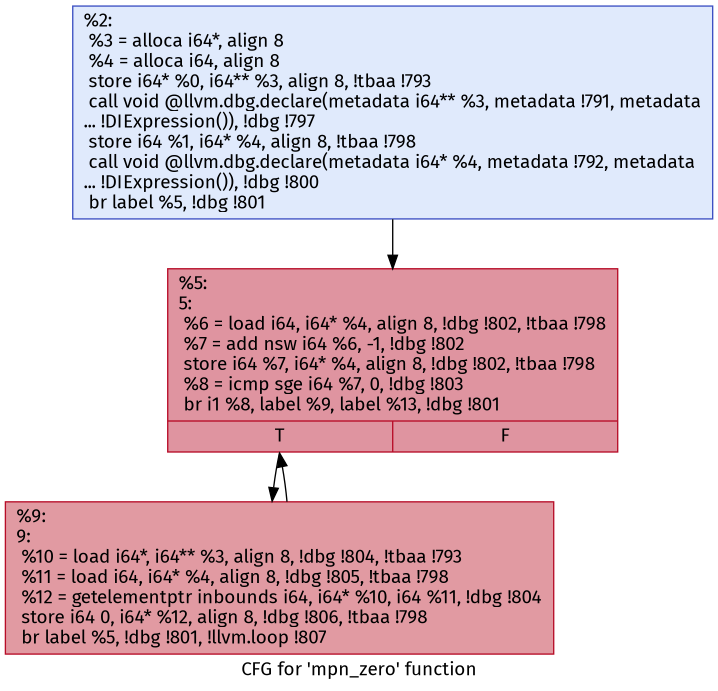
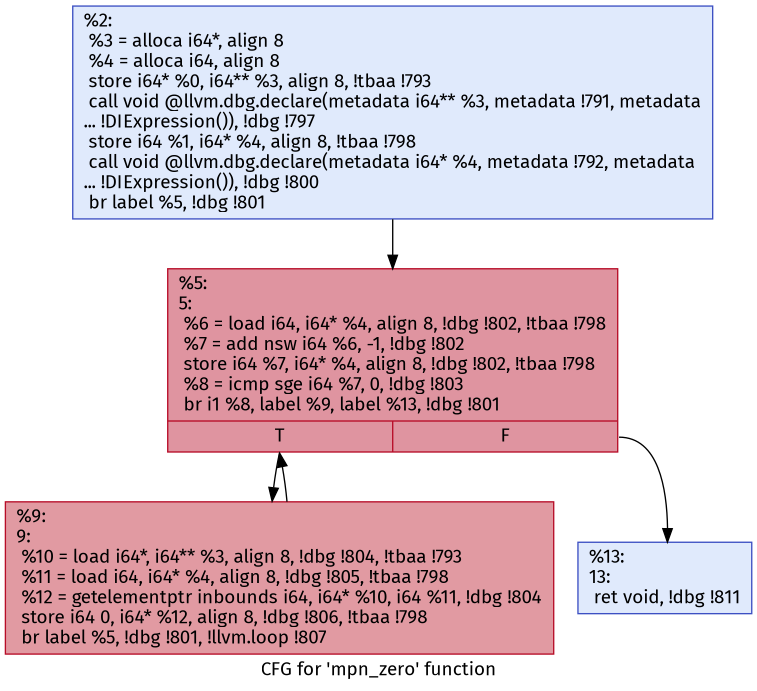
node "%13:": added
